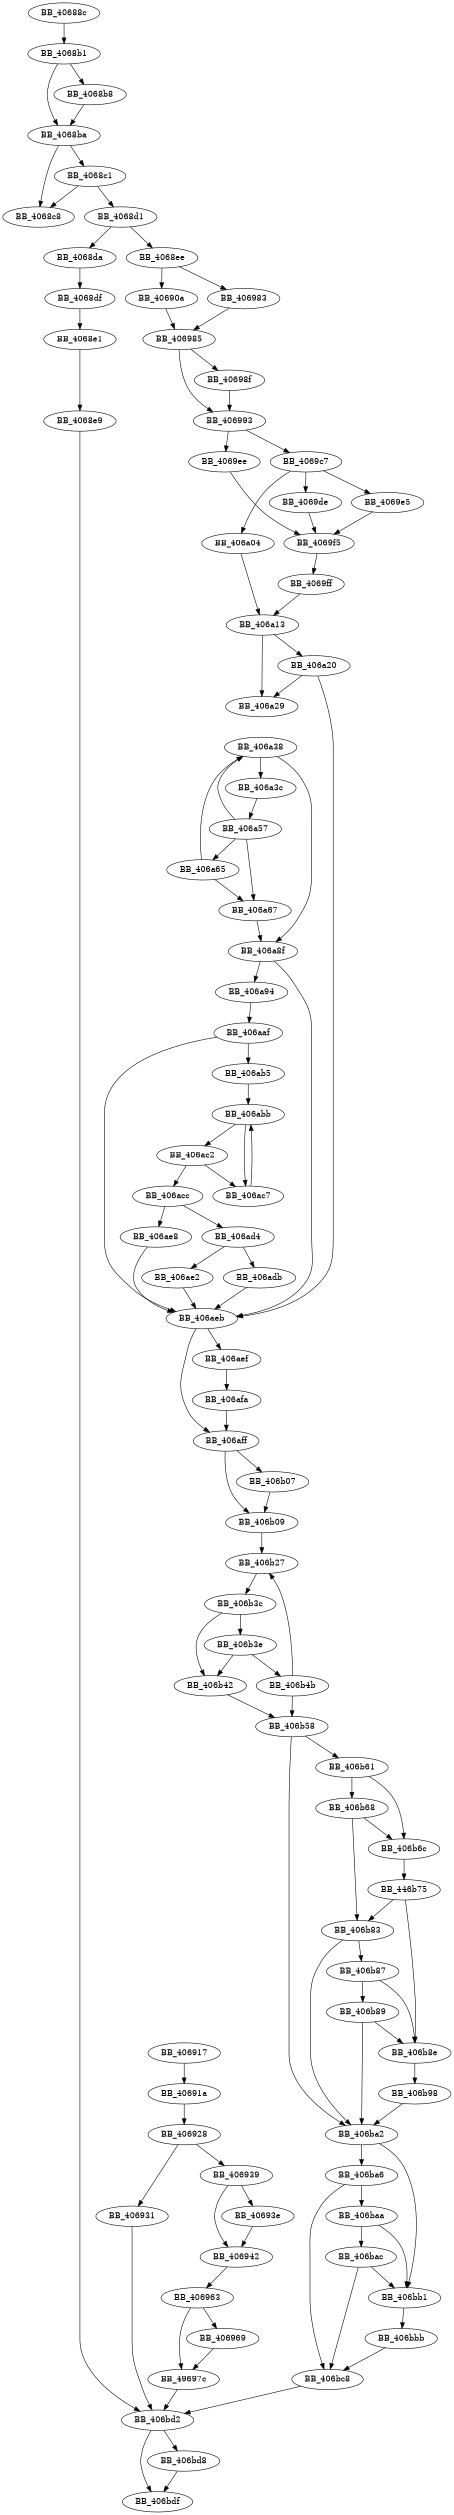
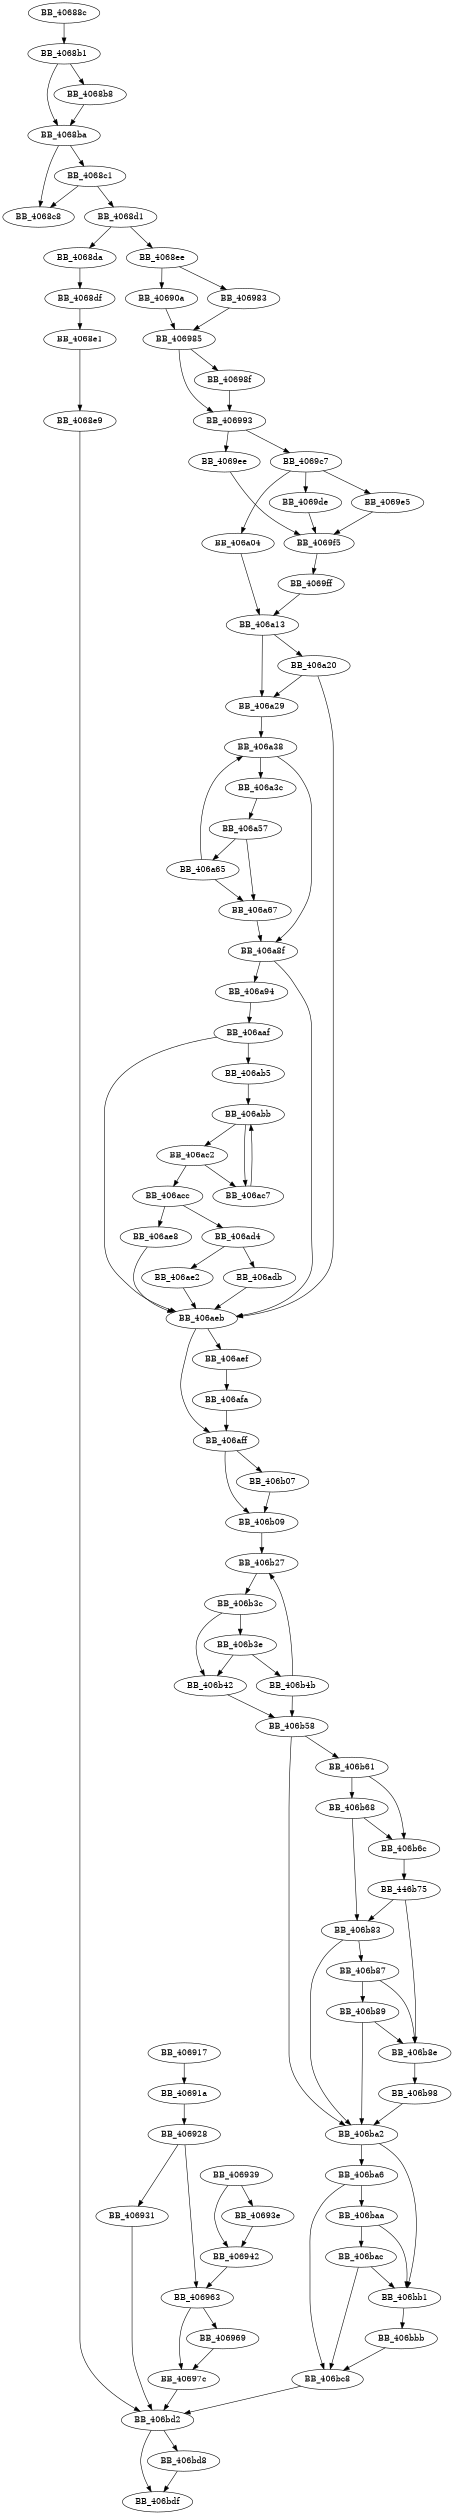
edge "BB_406a57" -> "BB_406a38": now "BB_406a29" -> "BB_406a38"
edge "BB_406928" -> "BB_406939": now "BB_406928" -> "BB_406963"
node "BB_49697c": label "BB_49697c" -> "BB_40697c"
